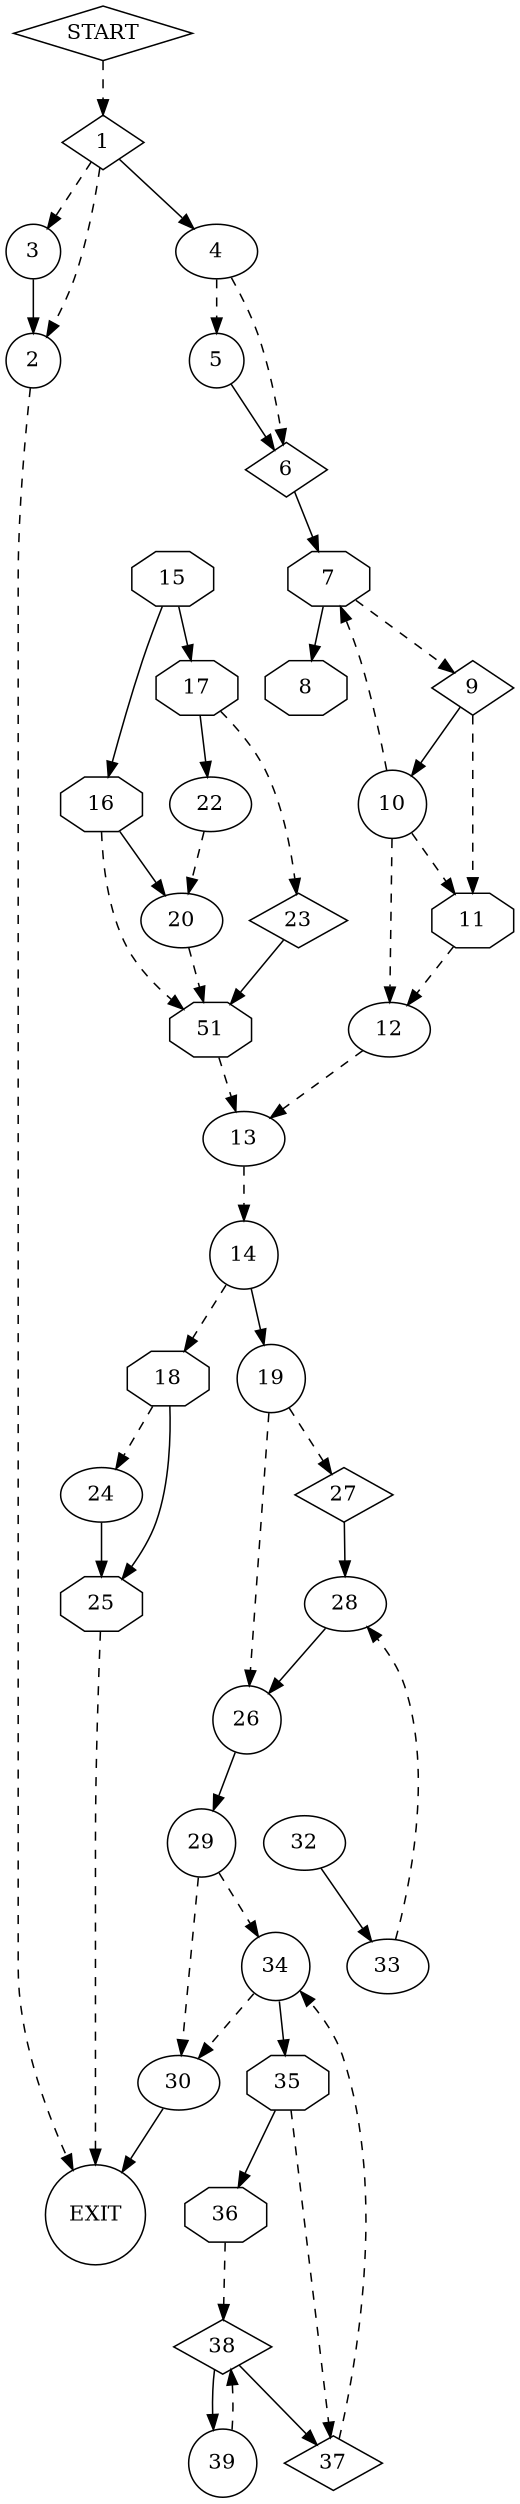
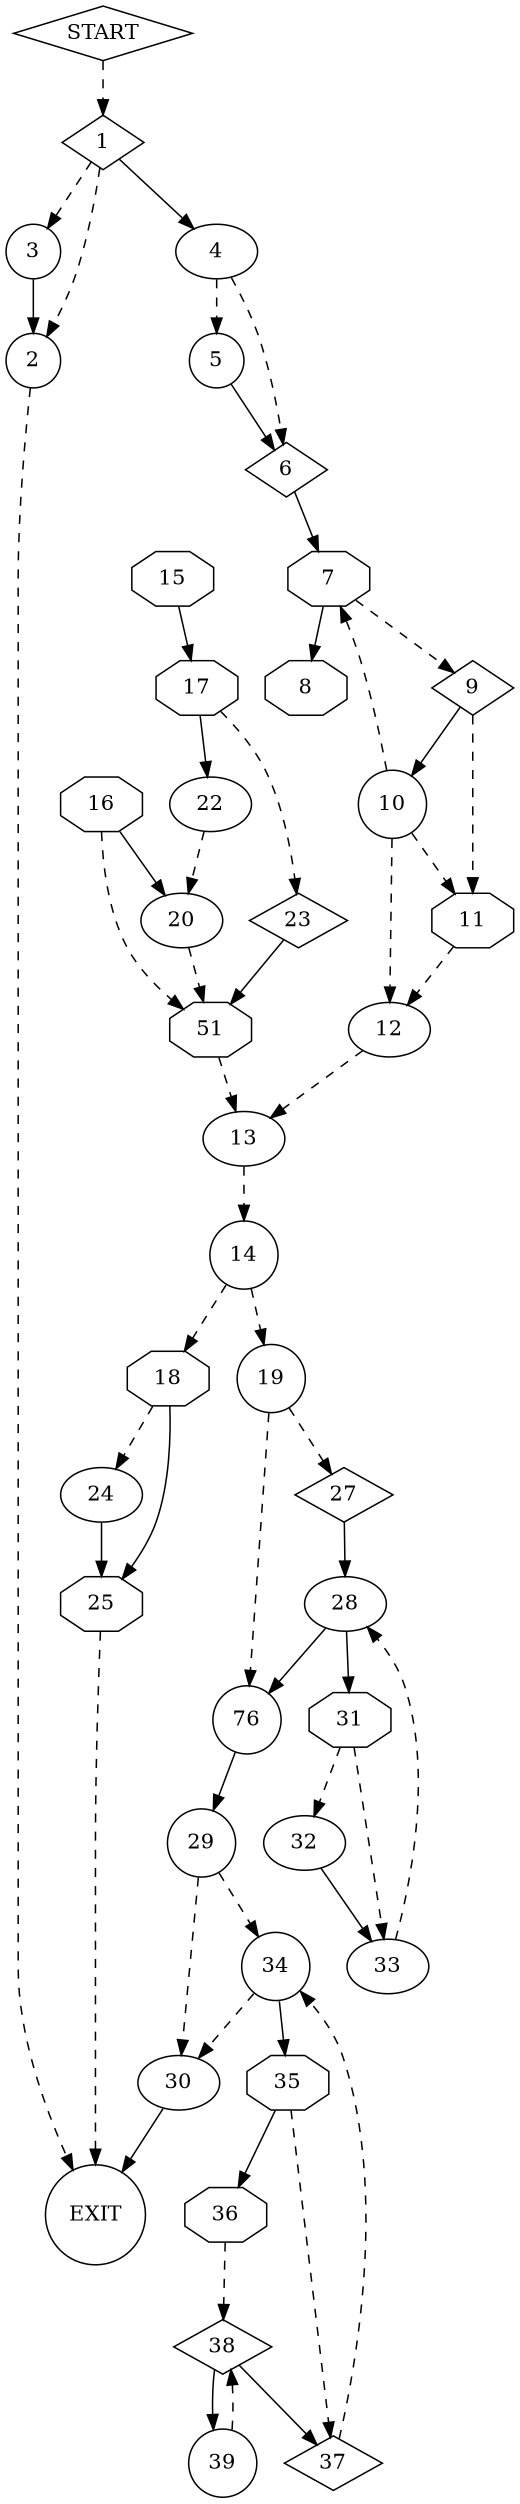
edge "15" -> "16": removed
edge "14" -> "19": style solid -> dashed
node "26": label "26" -> "76"
node "31": added
